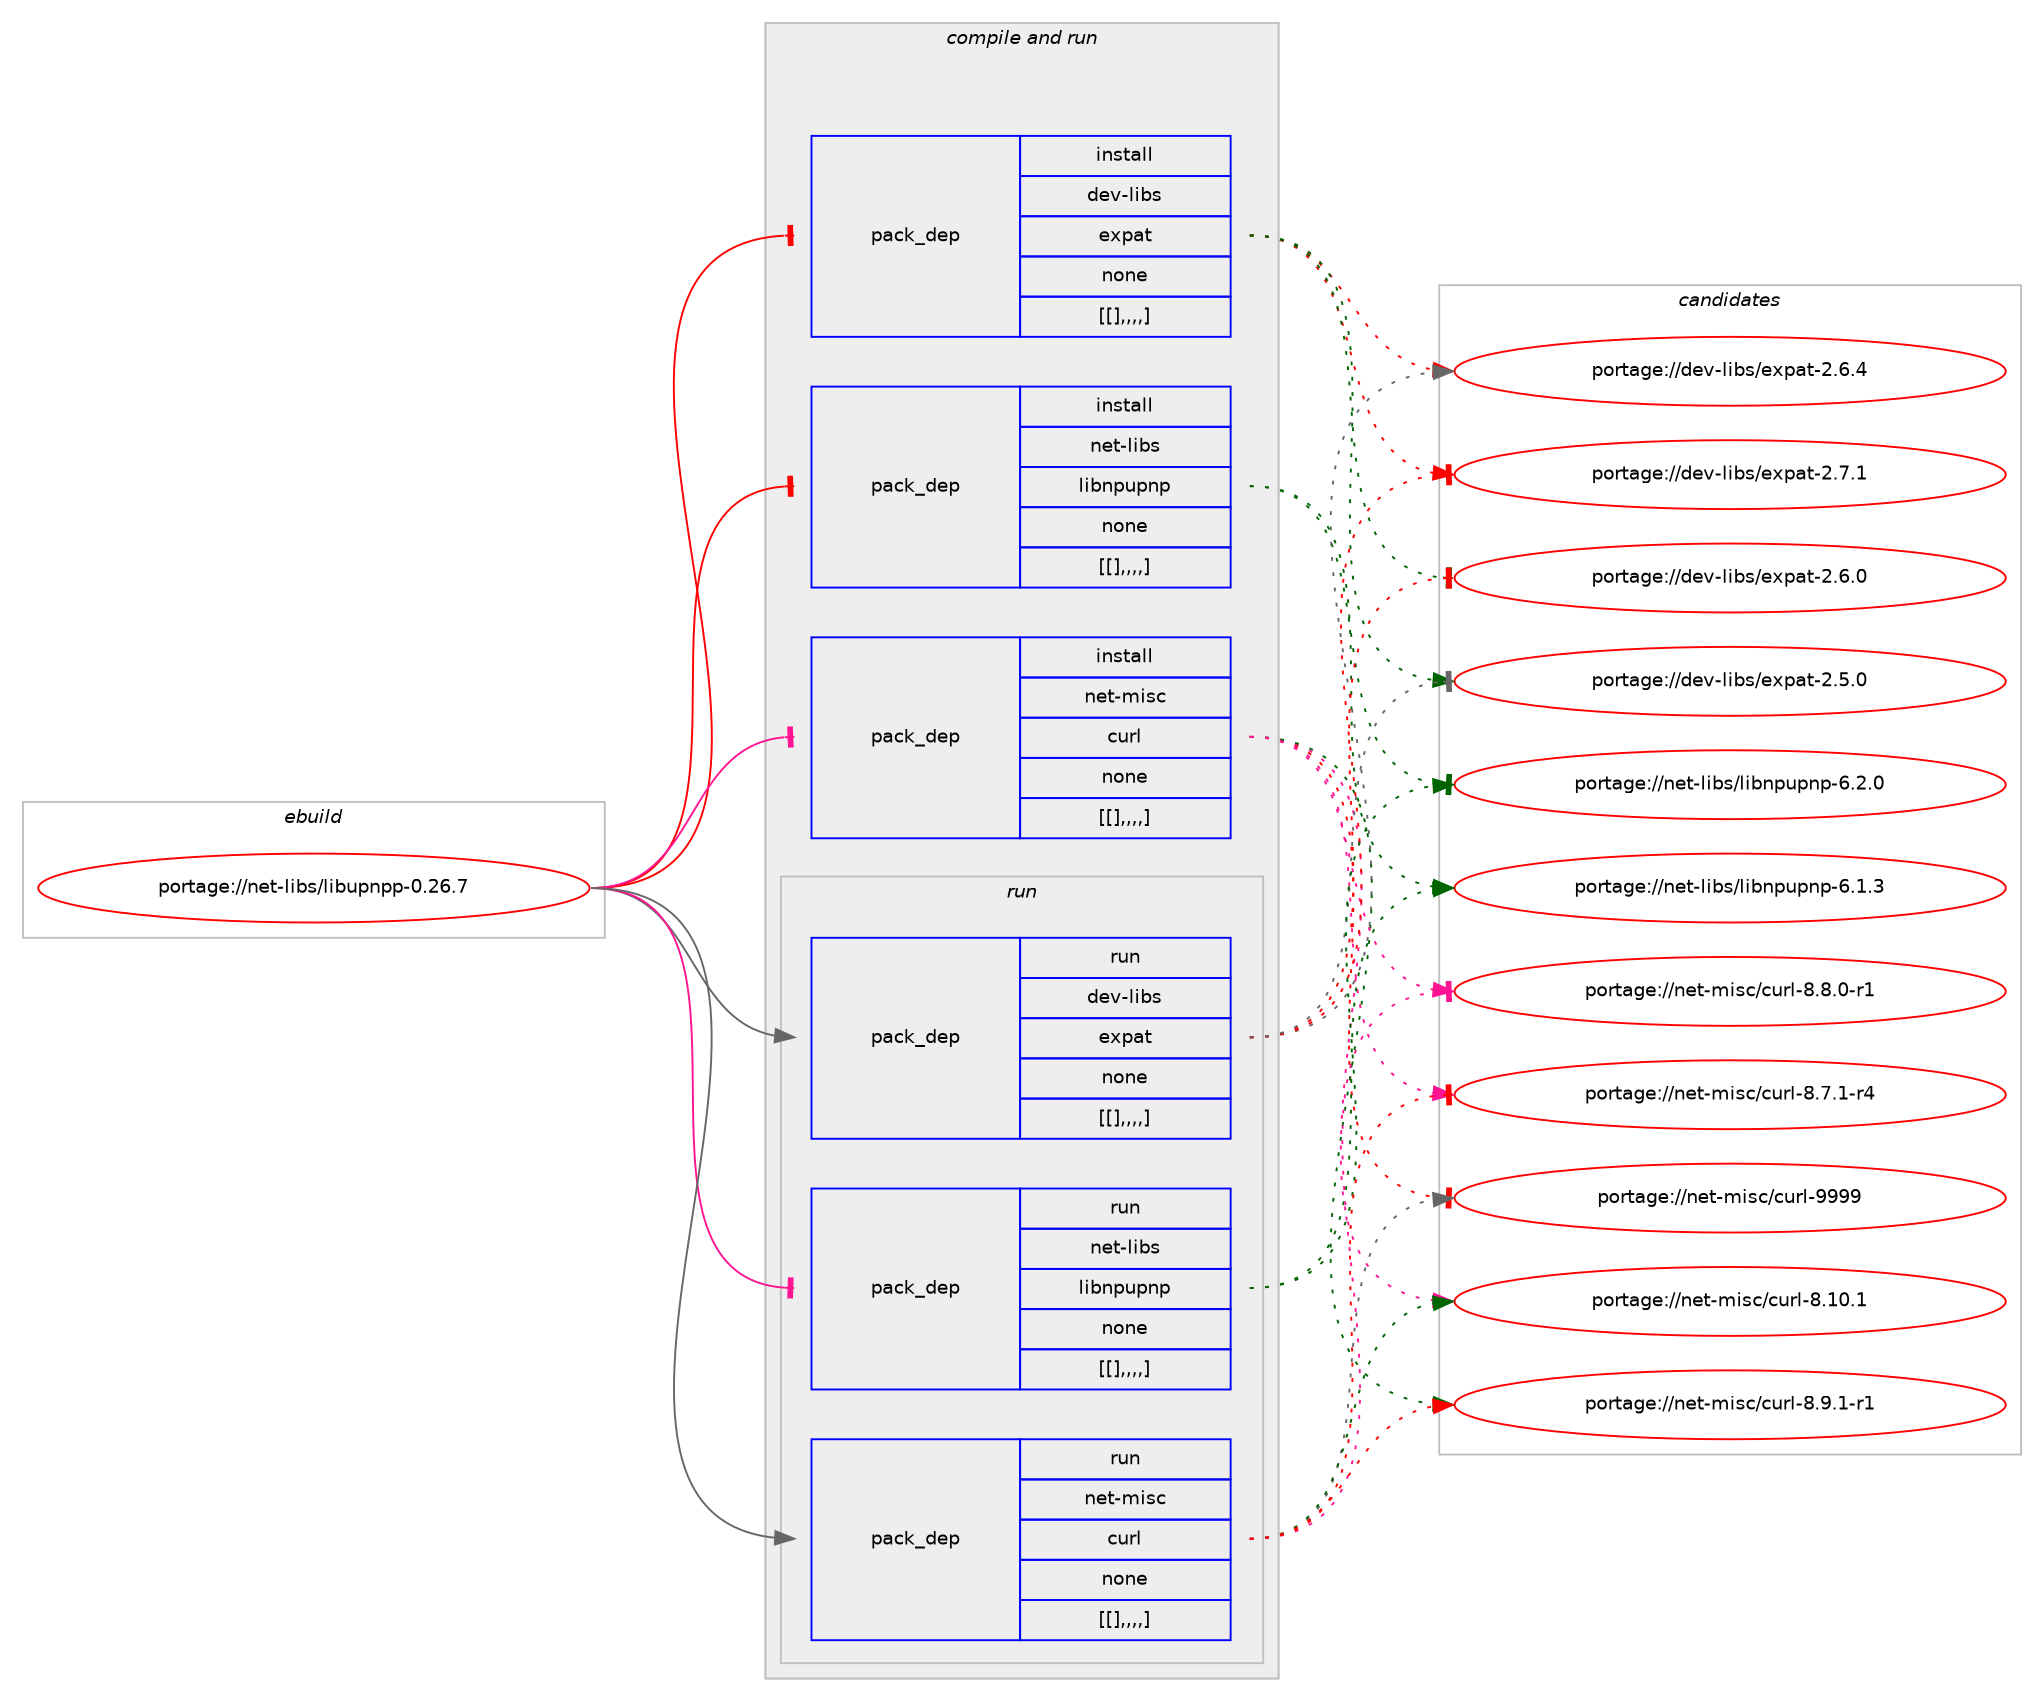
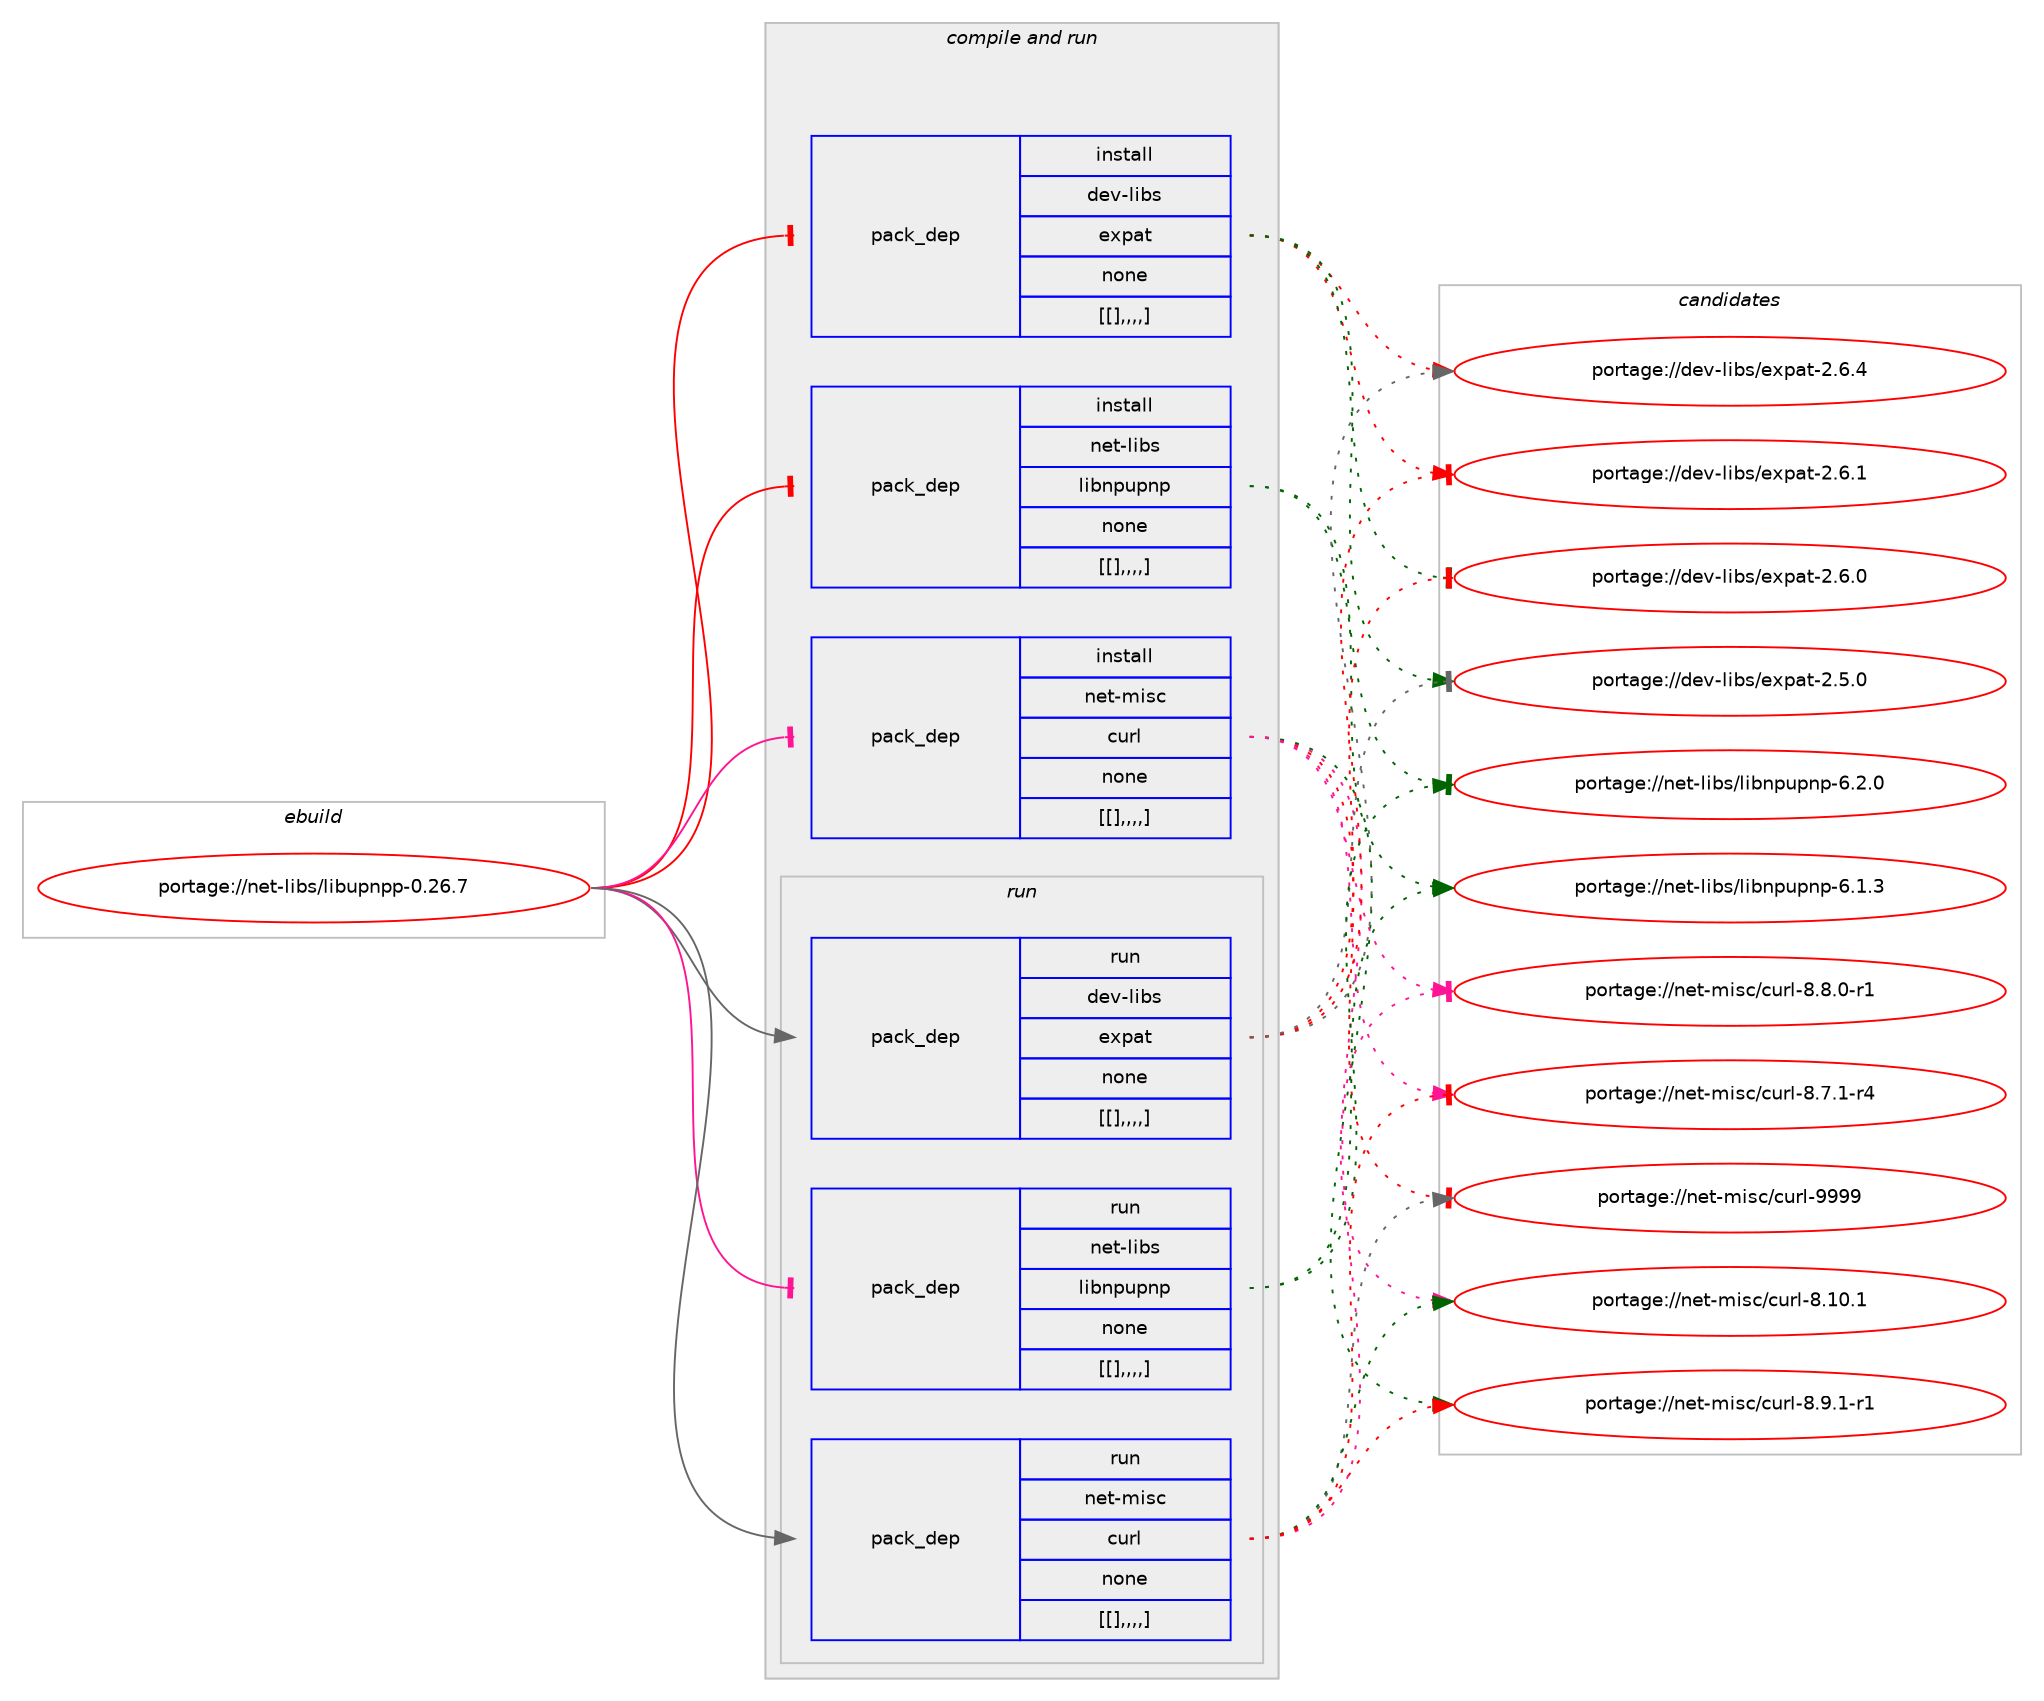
node "portage://dev-libs/expat-2.7.1": label "portage://dev-libs/expat-2.7.1" -> "portage://dev-libs/expat-2.6.1"
